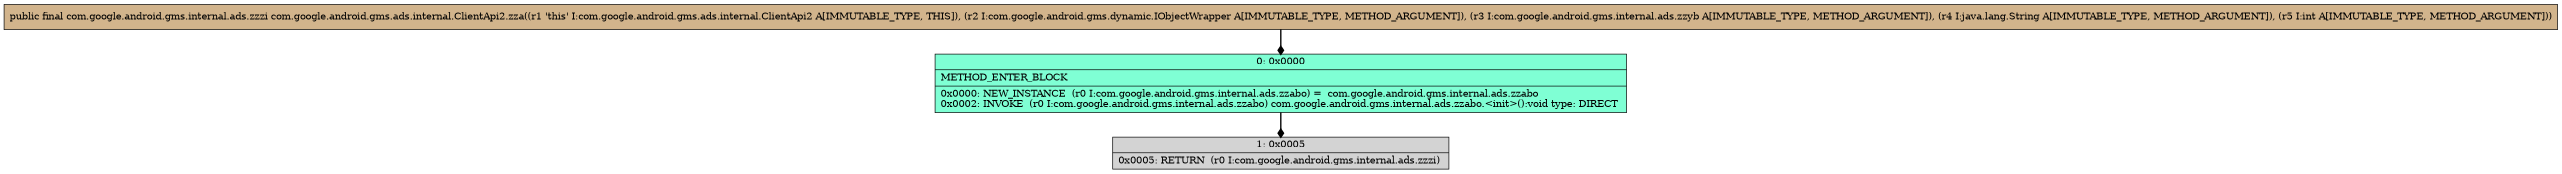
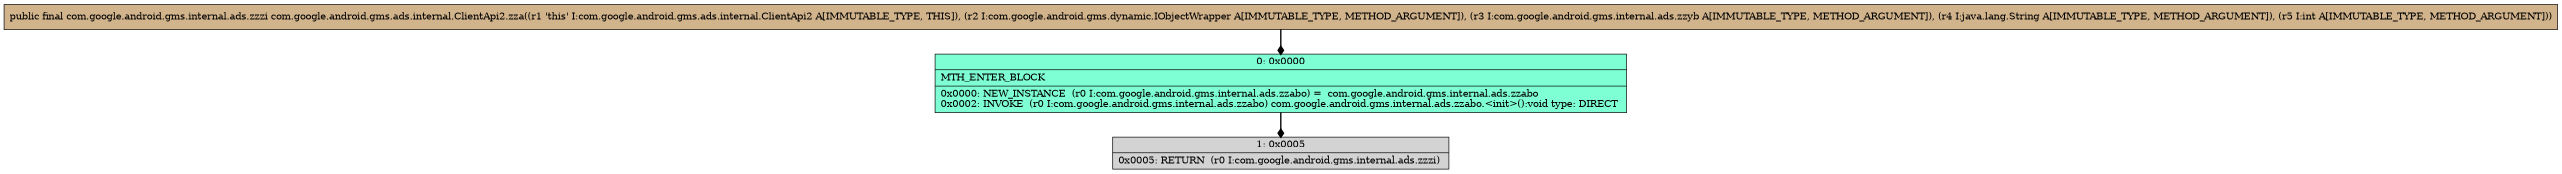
node "0: 0x0000": text "METHOD_ENTER_BLOCK" -> "MTH_ENTER_BLOCK"
